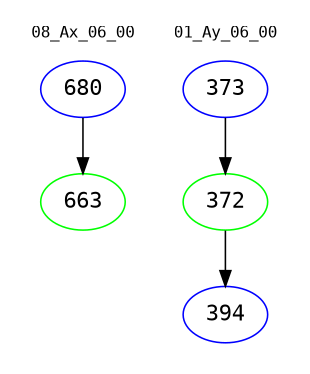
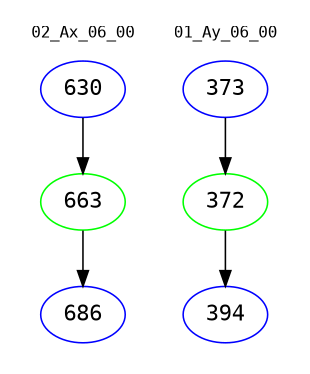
cluster "08_Ax_06_00": label "08_Ax_06_00" -> "02_Ax_06_00"
node "680": label "680" -> "630"
node "686": added
